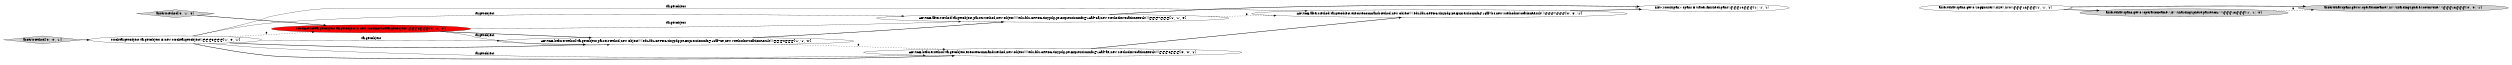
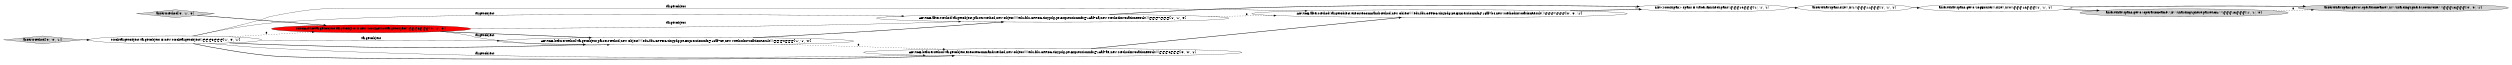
node "assertThat(spans.size(),is(1))@@@11@@@['1', '1', '1']": added
